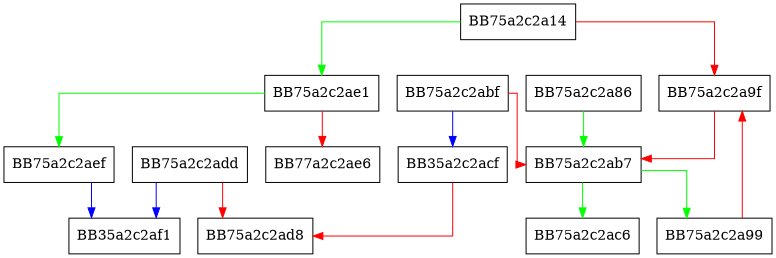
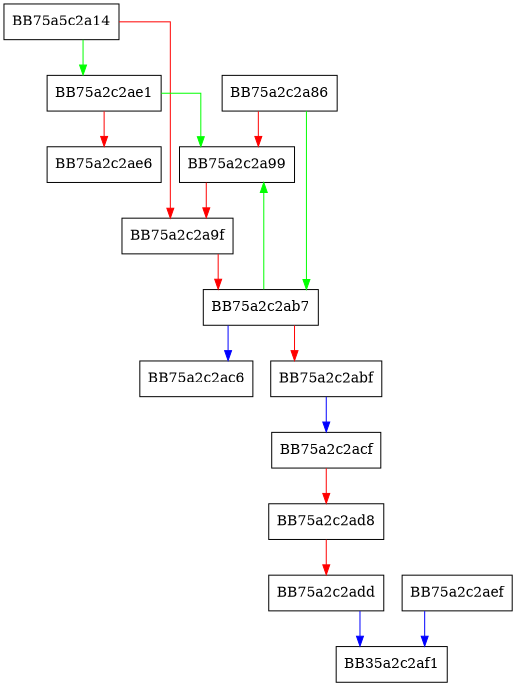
node "BB75a2c2a14": label "BB75a2c2a14" -> "BB75a5c2a14"
edge "BB75a2c2ae1" -> "BB75a2c2aef": now "BB75a2c2ae1" -> "BB75a2c2a99"
edge "BB75a2c2a86" -> "BB75a2c2a99": added
edge "BB75a2c2abf" -> "BB75a2c2ab7": reversed
node "BB77a2c2ae6": label "BB77a2c2ae6" -> "BB75a2c2ae6"
node "BB35a2c2acf": label "BB35a2c2acf" -> "BB75a2c2acf"
edge "BB75a2c2add" -> "BB75a2c2ad8": reversed
edge "BB75a2c2ab7" -> "BB75a2c2ac6": color green -> blue
